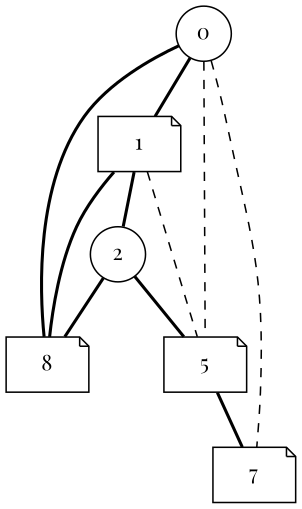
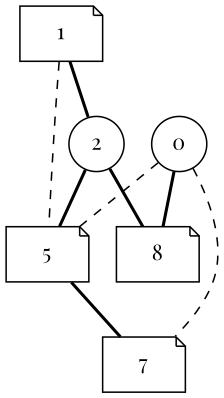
edge "0" -- "1": removed
edge "1" -- "8": removed
